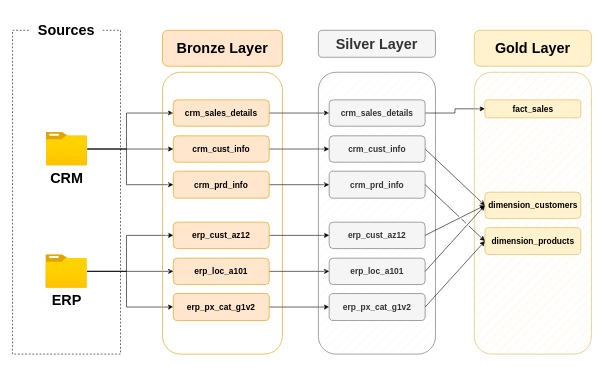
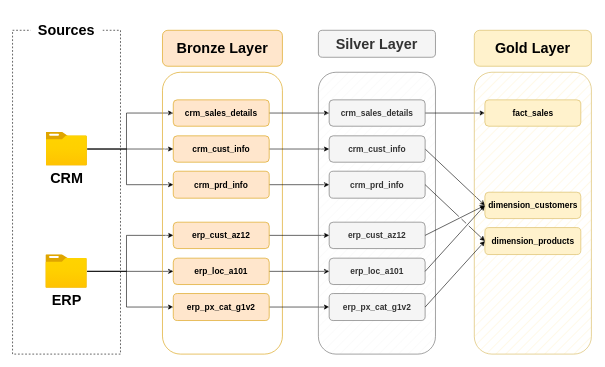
node "fact_sales": size 96x18 -> 96x26
